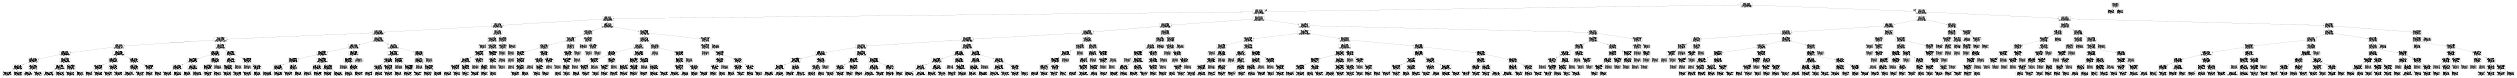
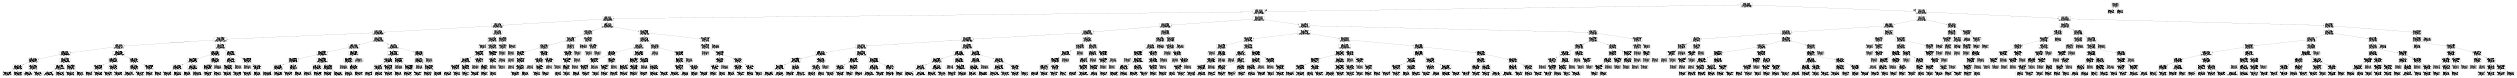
node "entropy = 0.236 samples = 4017 value = [3862, 155]": label "entropy = 0.236 samples = 4017 value = [3862, 155]" -> "value = 0.236 samples = 4017 value = [3862, 155]"
